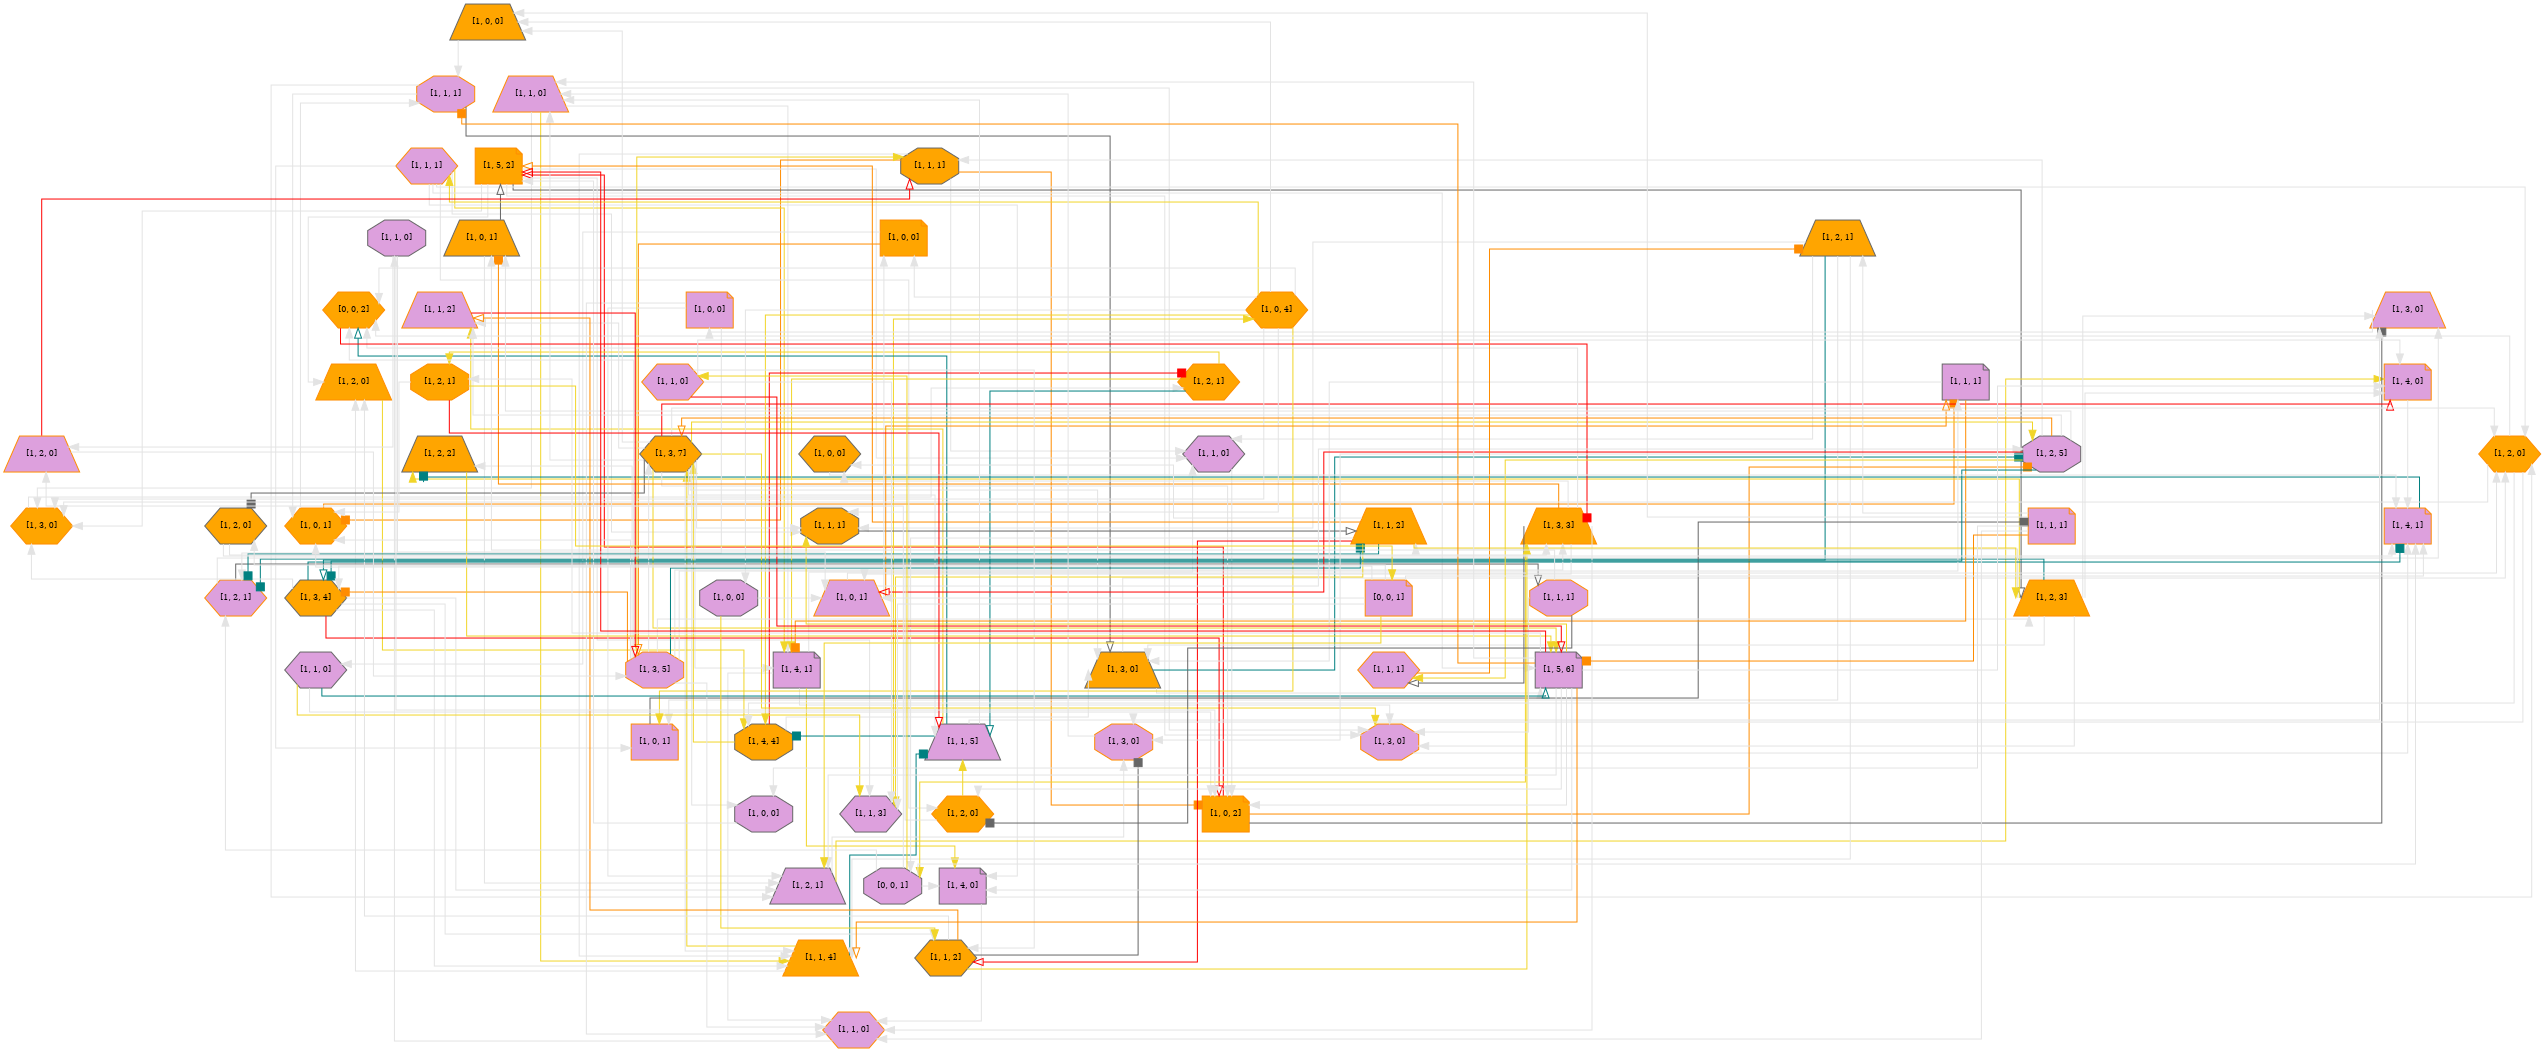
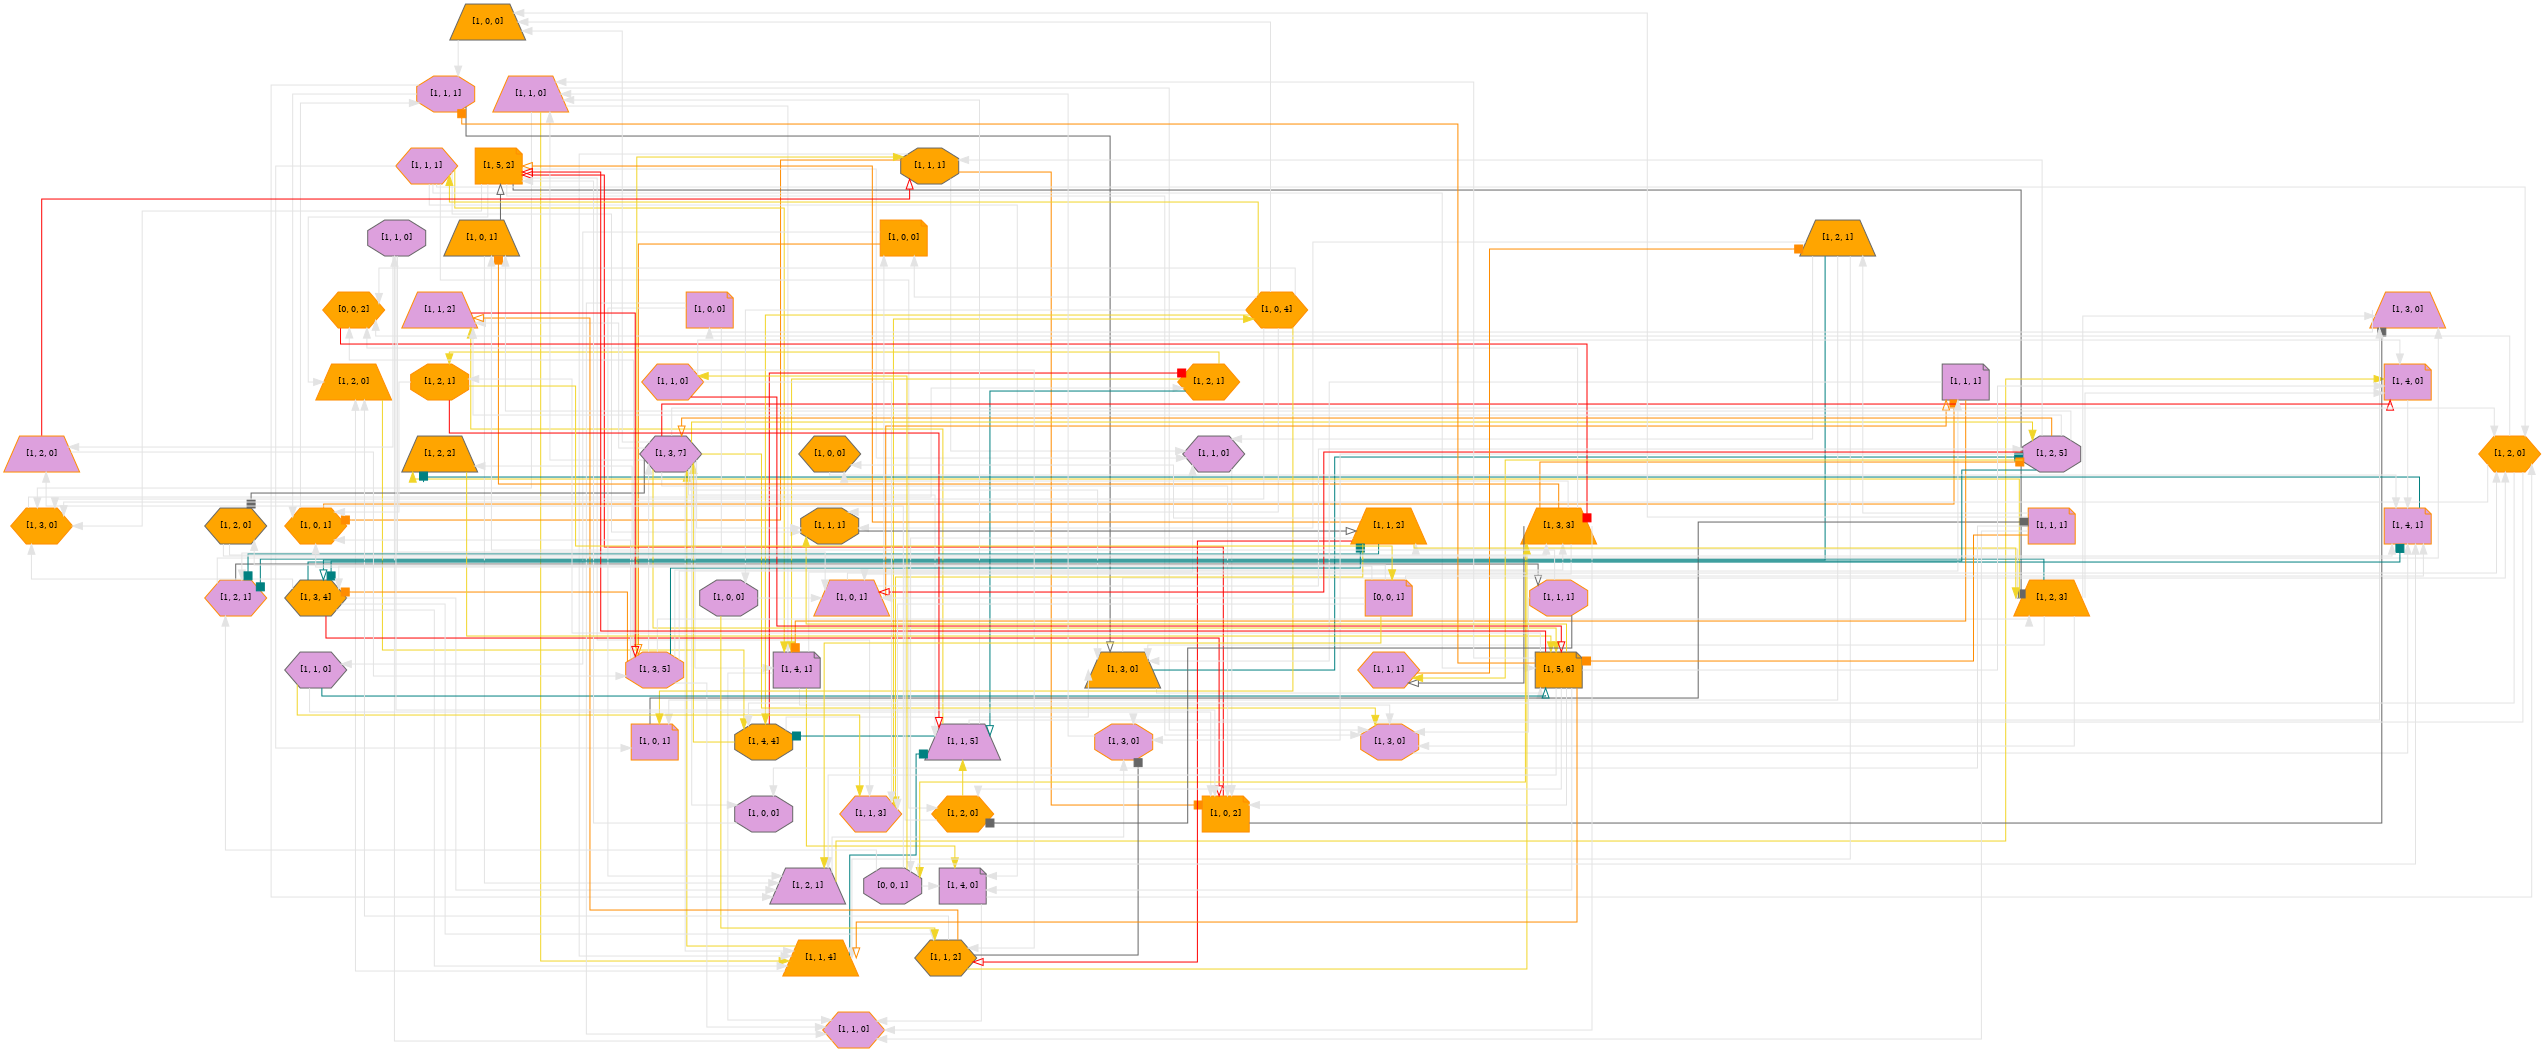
edge "[1, 5, 2]" -> "[1, 2, 3]": arrowhead onormal -> box
edge "[1, 1, 5]" -> "[0, 0, 2]": removed
node "[1, 3, 7]": fillcolor orange -> plum
node "[1, 5, 6]": fillcolor plum -> orange
edge "[1, 0, 2]" -> "[1, 2, 5]": now "[1, 3, 3]" -> "[1, 2, 5]"
node "[1, 1, 3]": color gray40 -> darkorange
